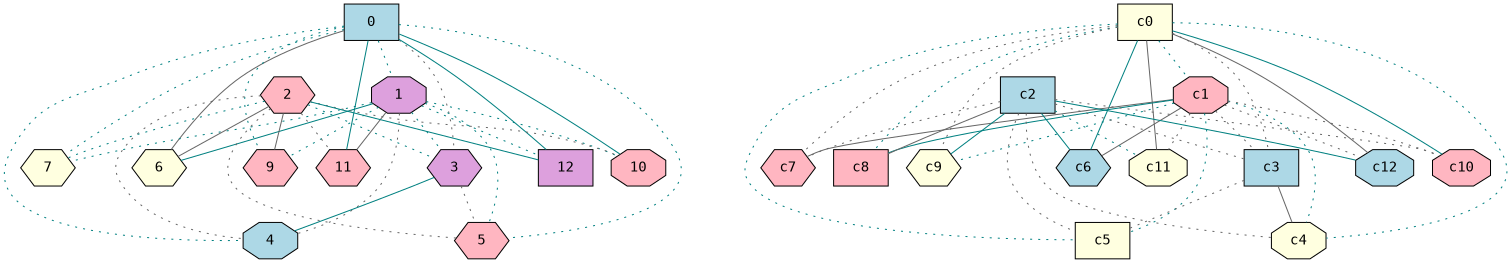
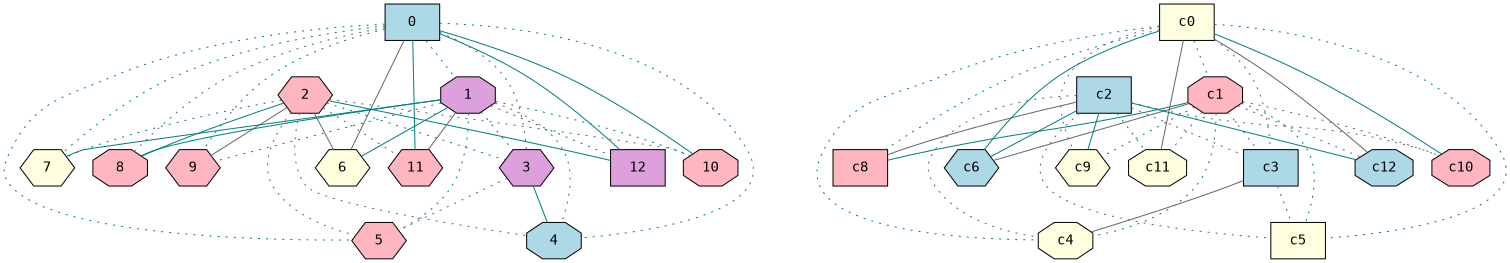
edge "1" -- "7": style dotted -> solid
node "8": added
node "c7": removed
